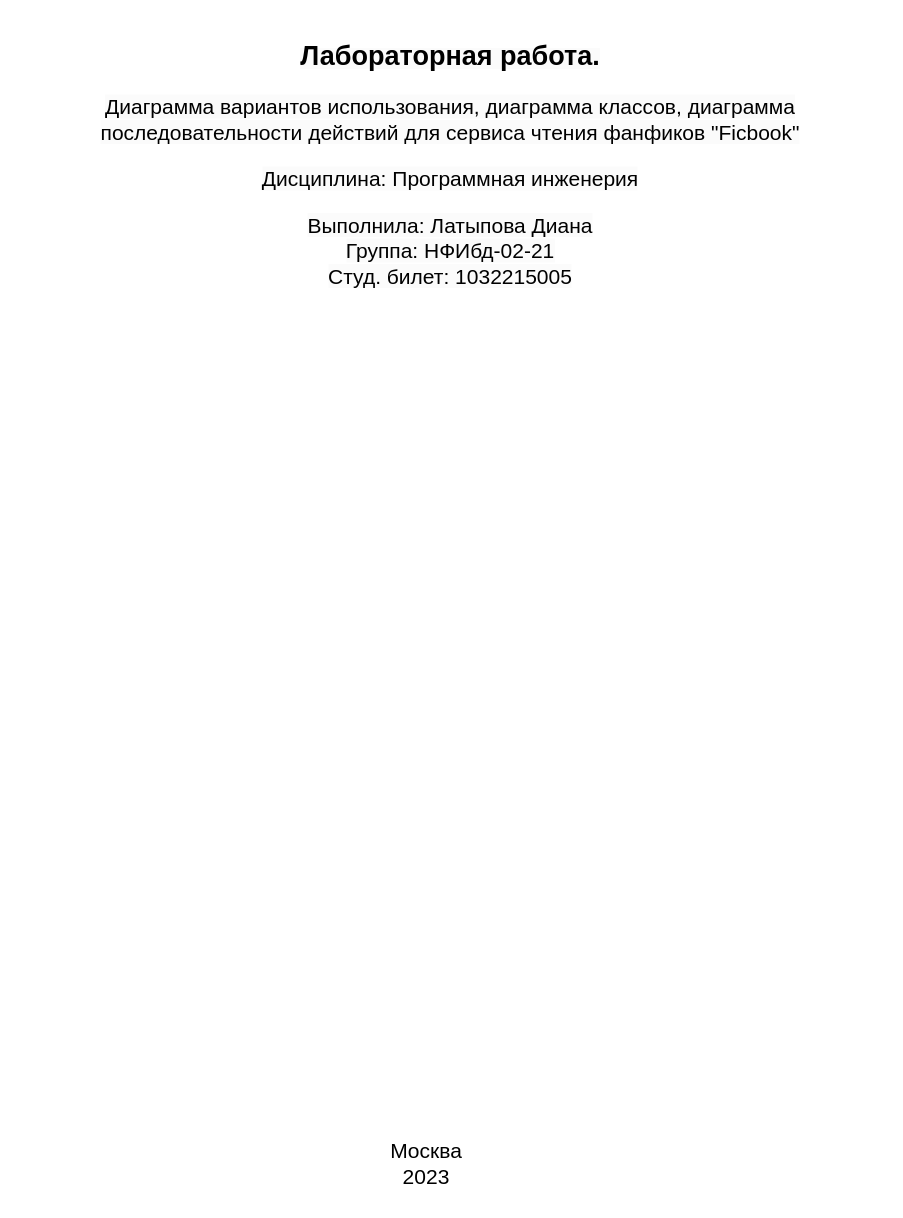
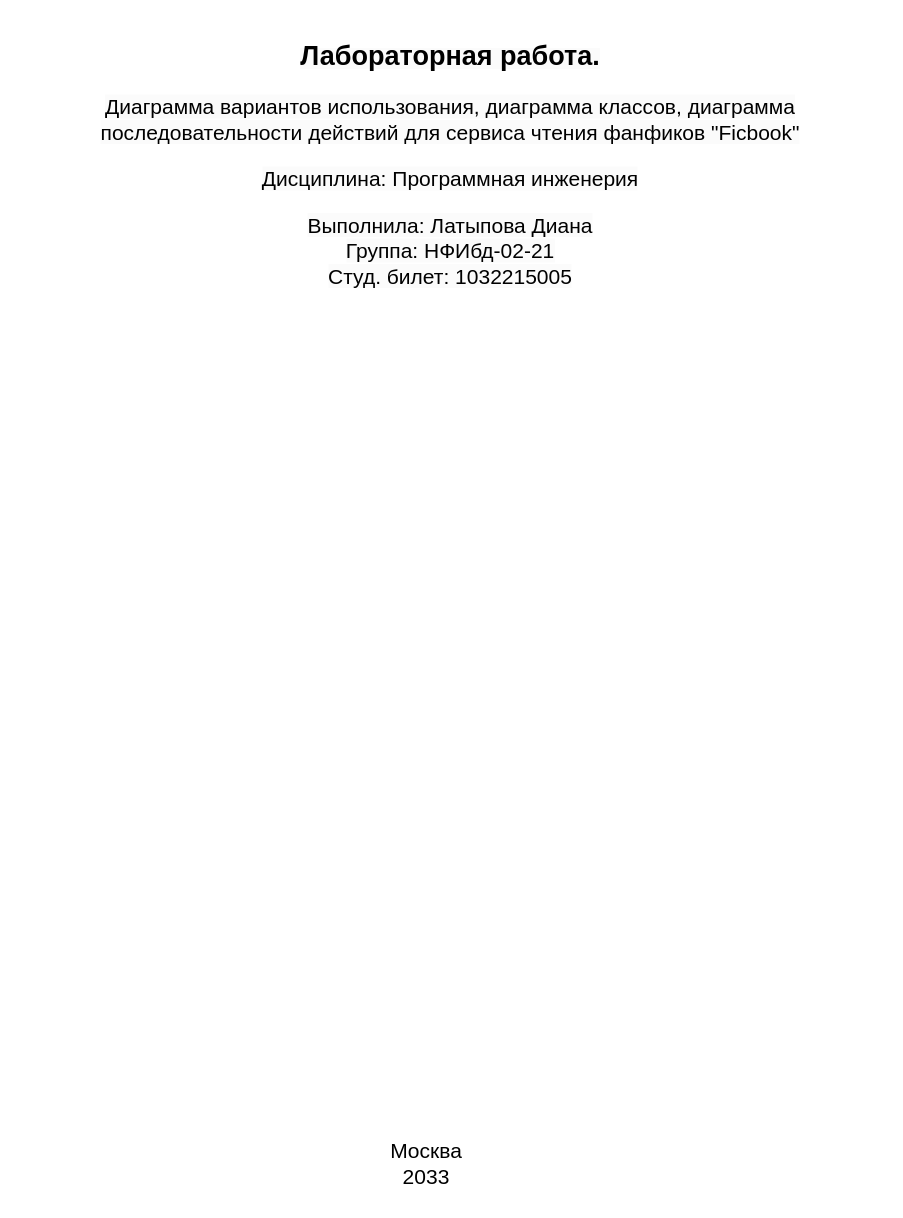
node "Москва 2023": label "Москва 2023" -> "Москва 2033"
